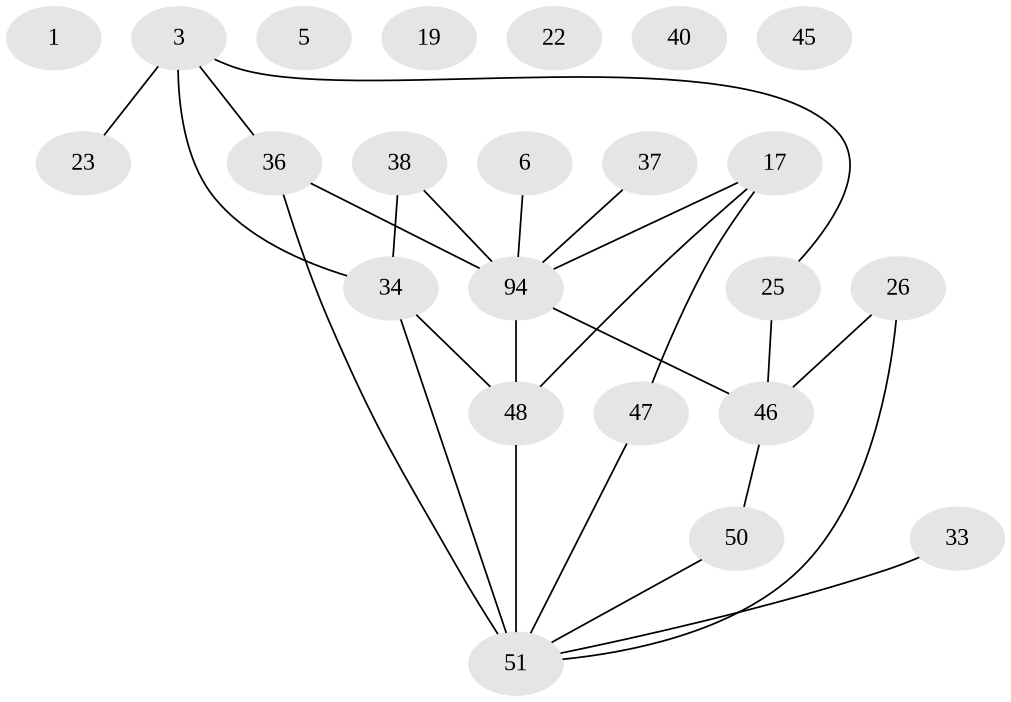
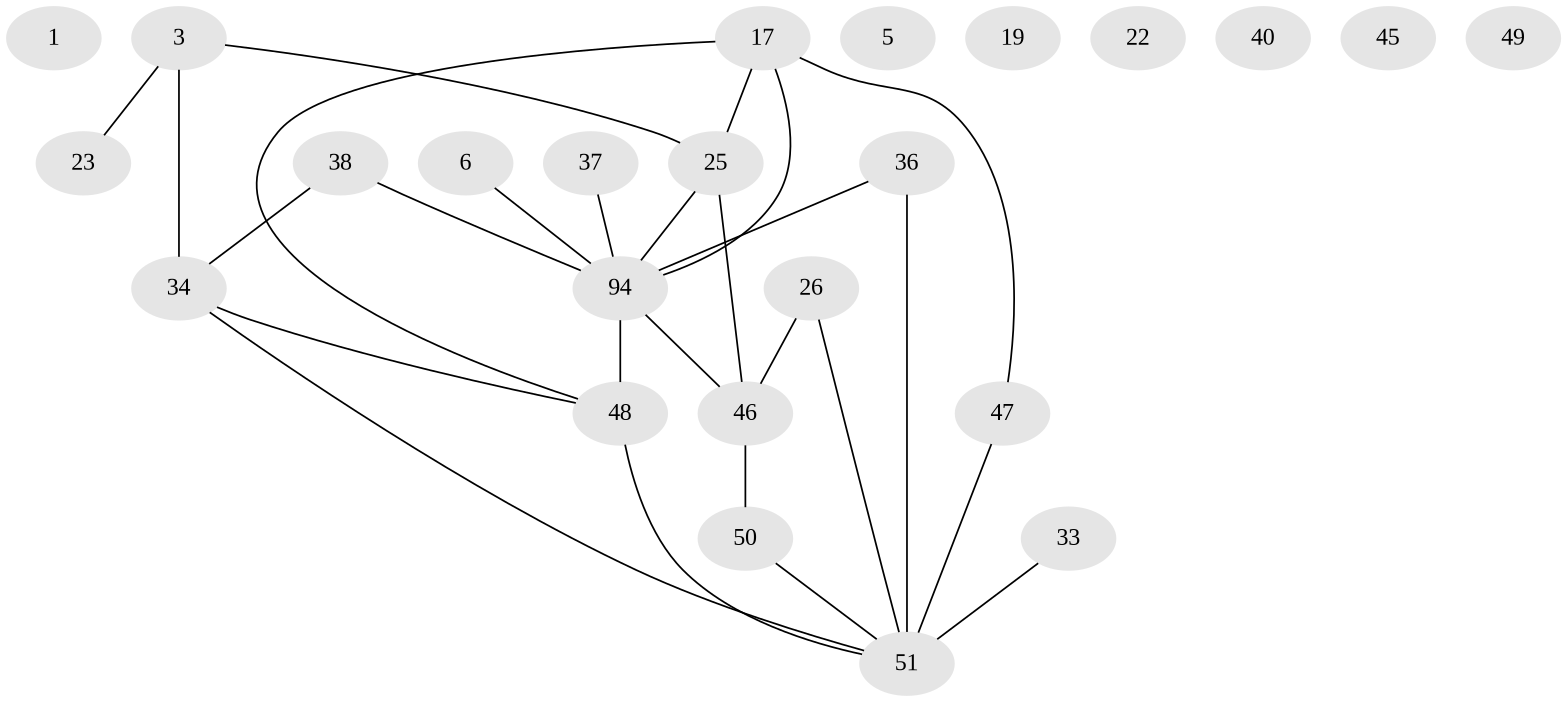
node "49": added
edge "17" -- "25": added
edge "3" -- "36": removed
edge "25" -- "94": added
